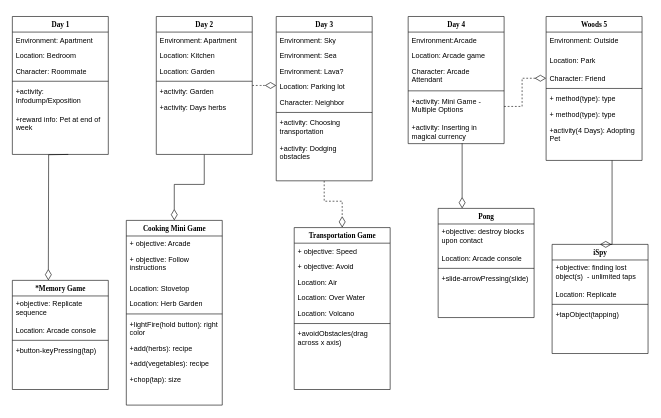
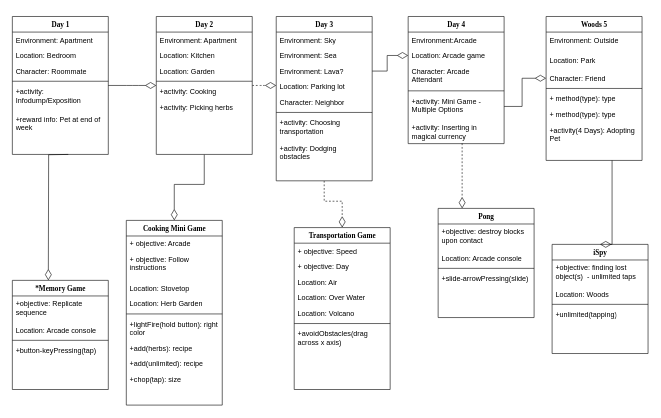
edge "Environment: Lava?" -> "Location: Arcade game": added
edge "Day 1" -> "Day 2": added
node "+activity: Garden": label "+activity: Garden" -> "+activity: Cooking"
edge "+activity: Mini Game - Multiple Options" -> "Character: Friend": style dashed -> solid
node "+activity: Days herbs": label "+activity: Days herbs" -> "+activity: Picking herbs"
edge "+activity: Inserting in magical currency" -> "Pong": style solid -> dashed
node "+ objective: Avoid": label "+ objective: Avoid" -> "+ objective: Day"
node "Location: Replicate": label "Location: Replicate" -> "Location: Woods"
node "+tapObject(tapping)": label "+tapObject(tapping)" -> "+unlimited(tapping)"
node "+add(vegetables): recipe": label "+add(vegetables): recipe" -> "+add(unlimited): recipe"
